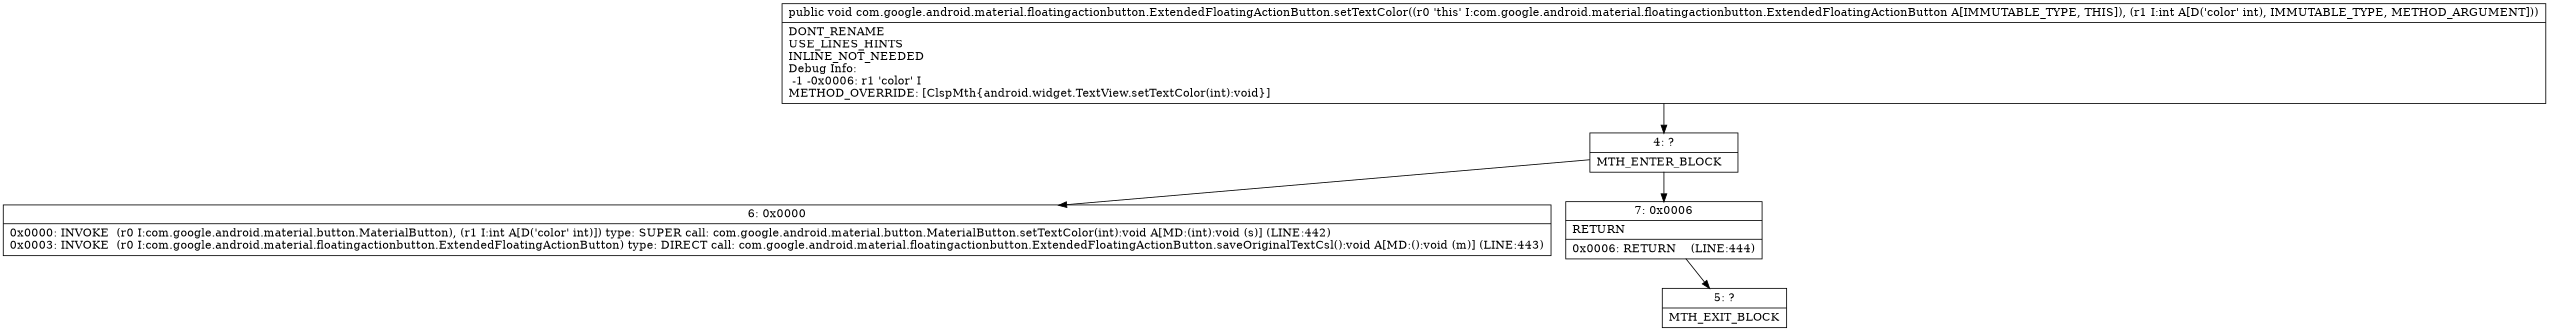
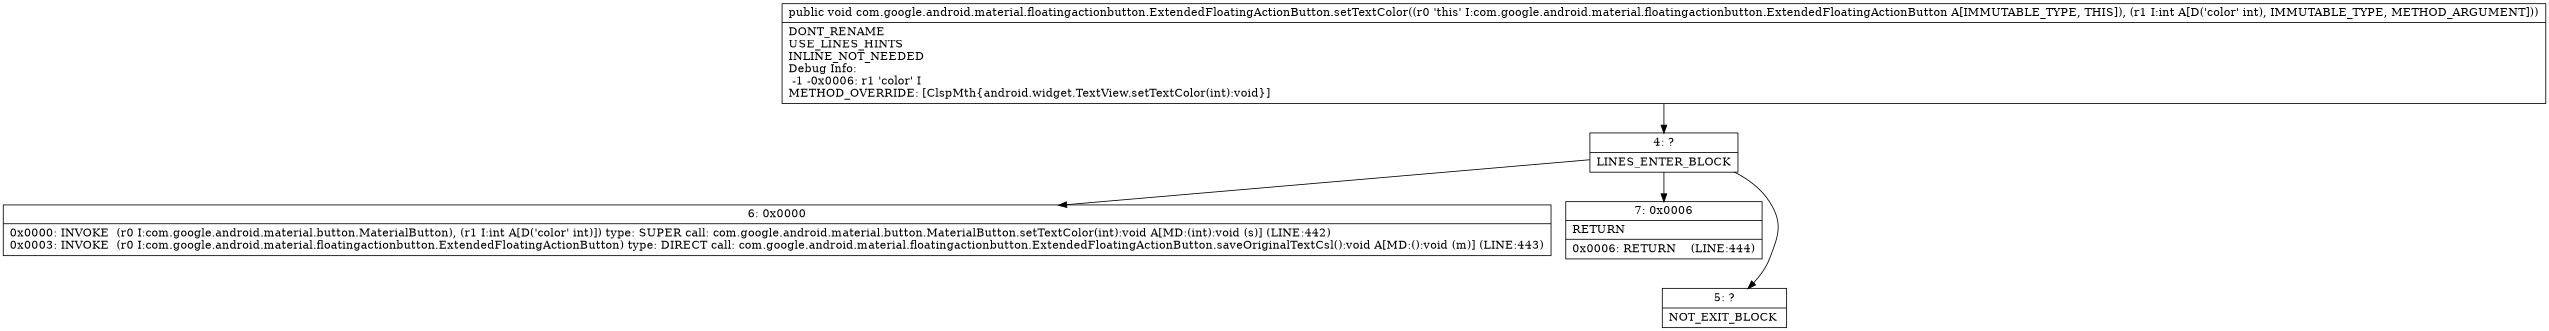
node "4: ?": text "MTH_ENTER_BLOCK" -> "LINES_ENTER_BLOCK"
edge "7: 0x0006" -> "5: ?": now "4: ?" -> "5: ?"
node "5: ?": text "MTH_EXIT_BLOCK" -> "NOT_EXIT_BLOCK"
